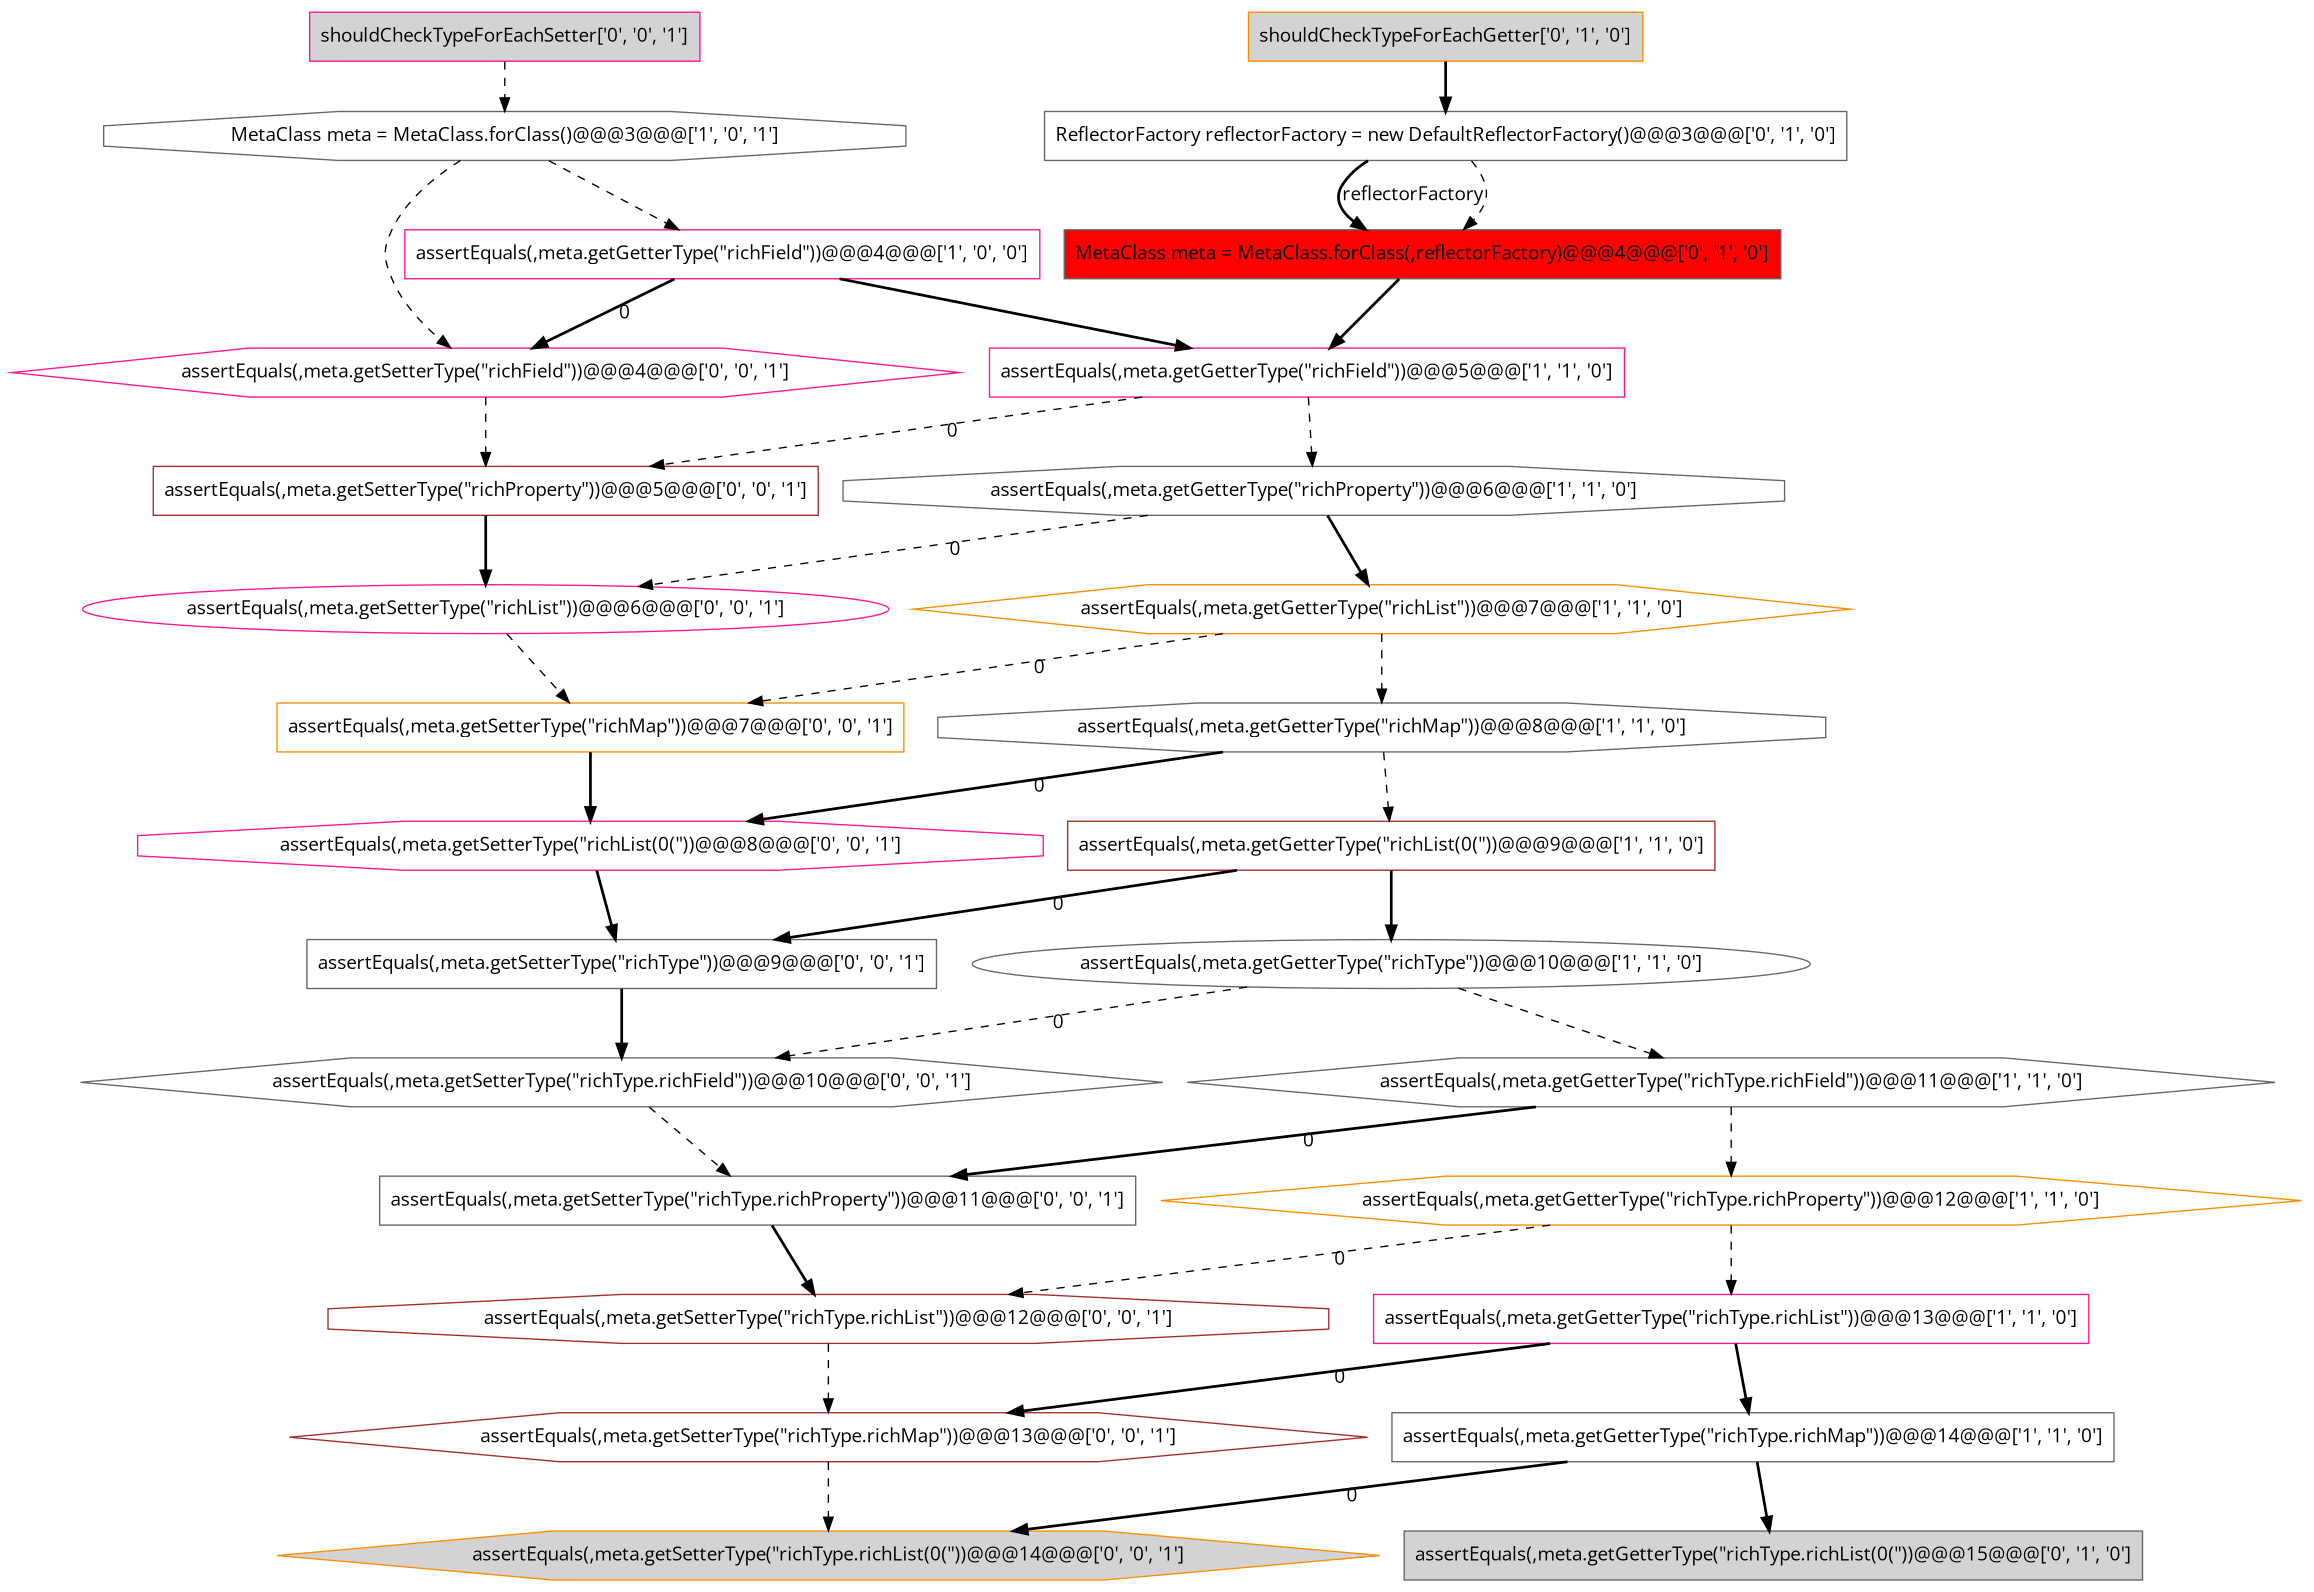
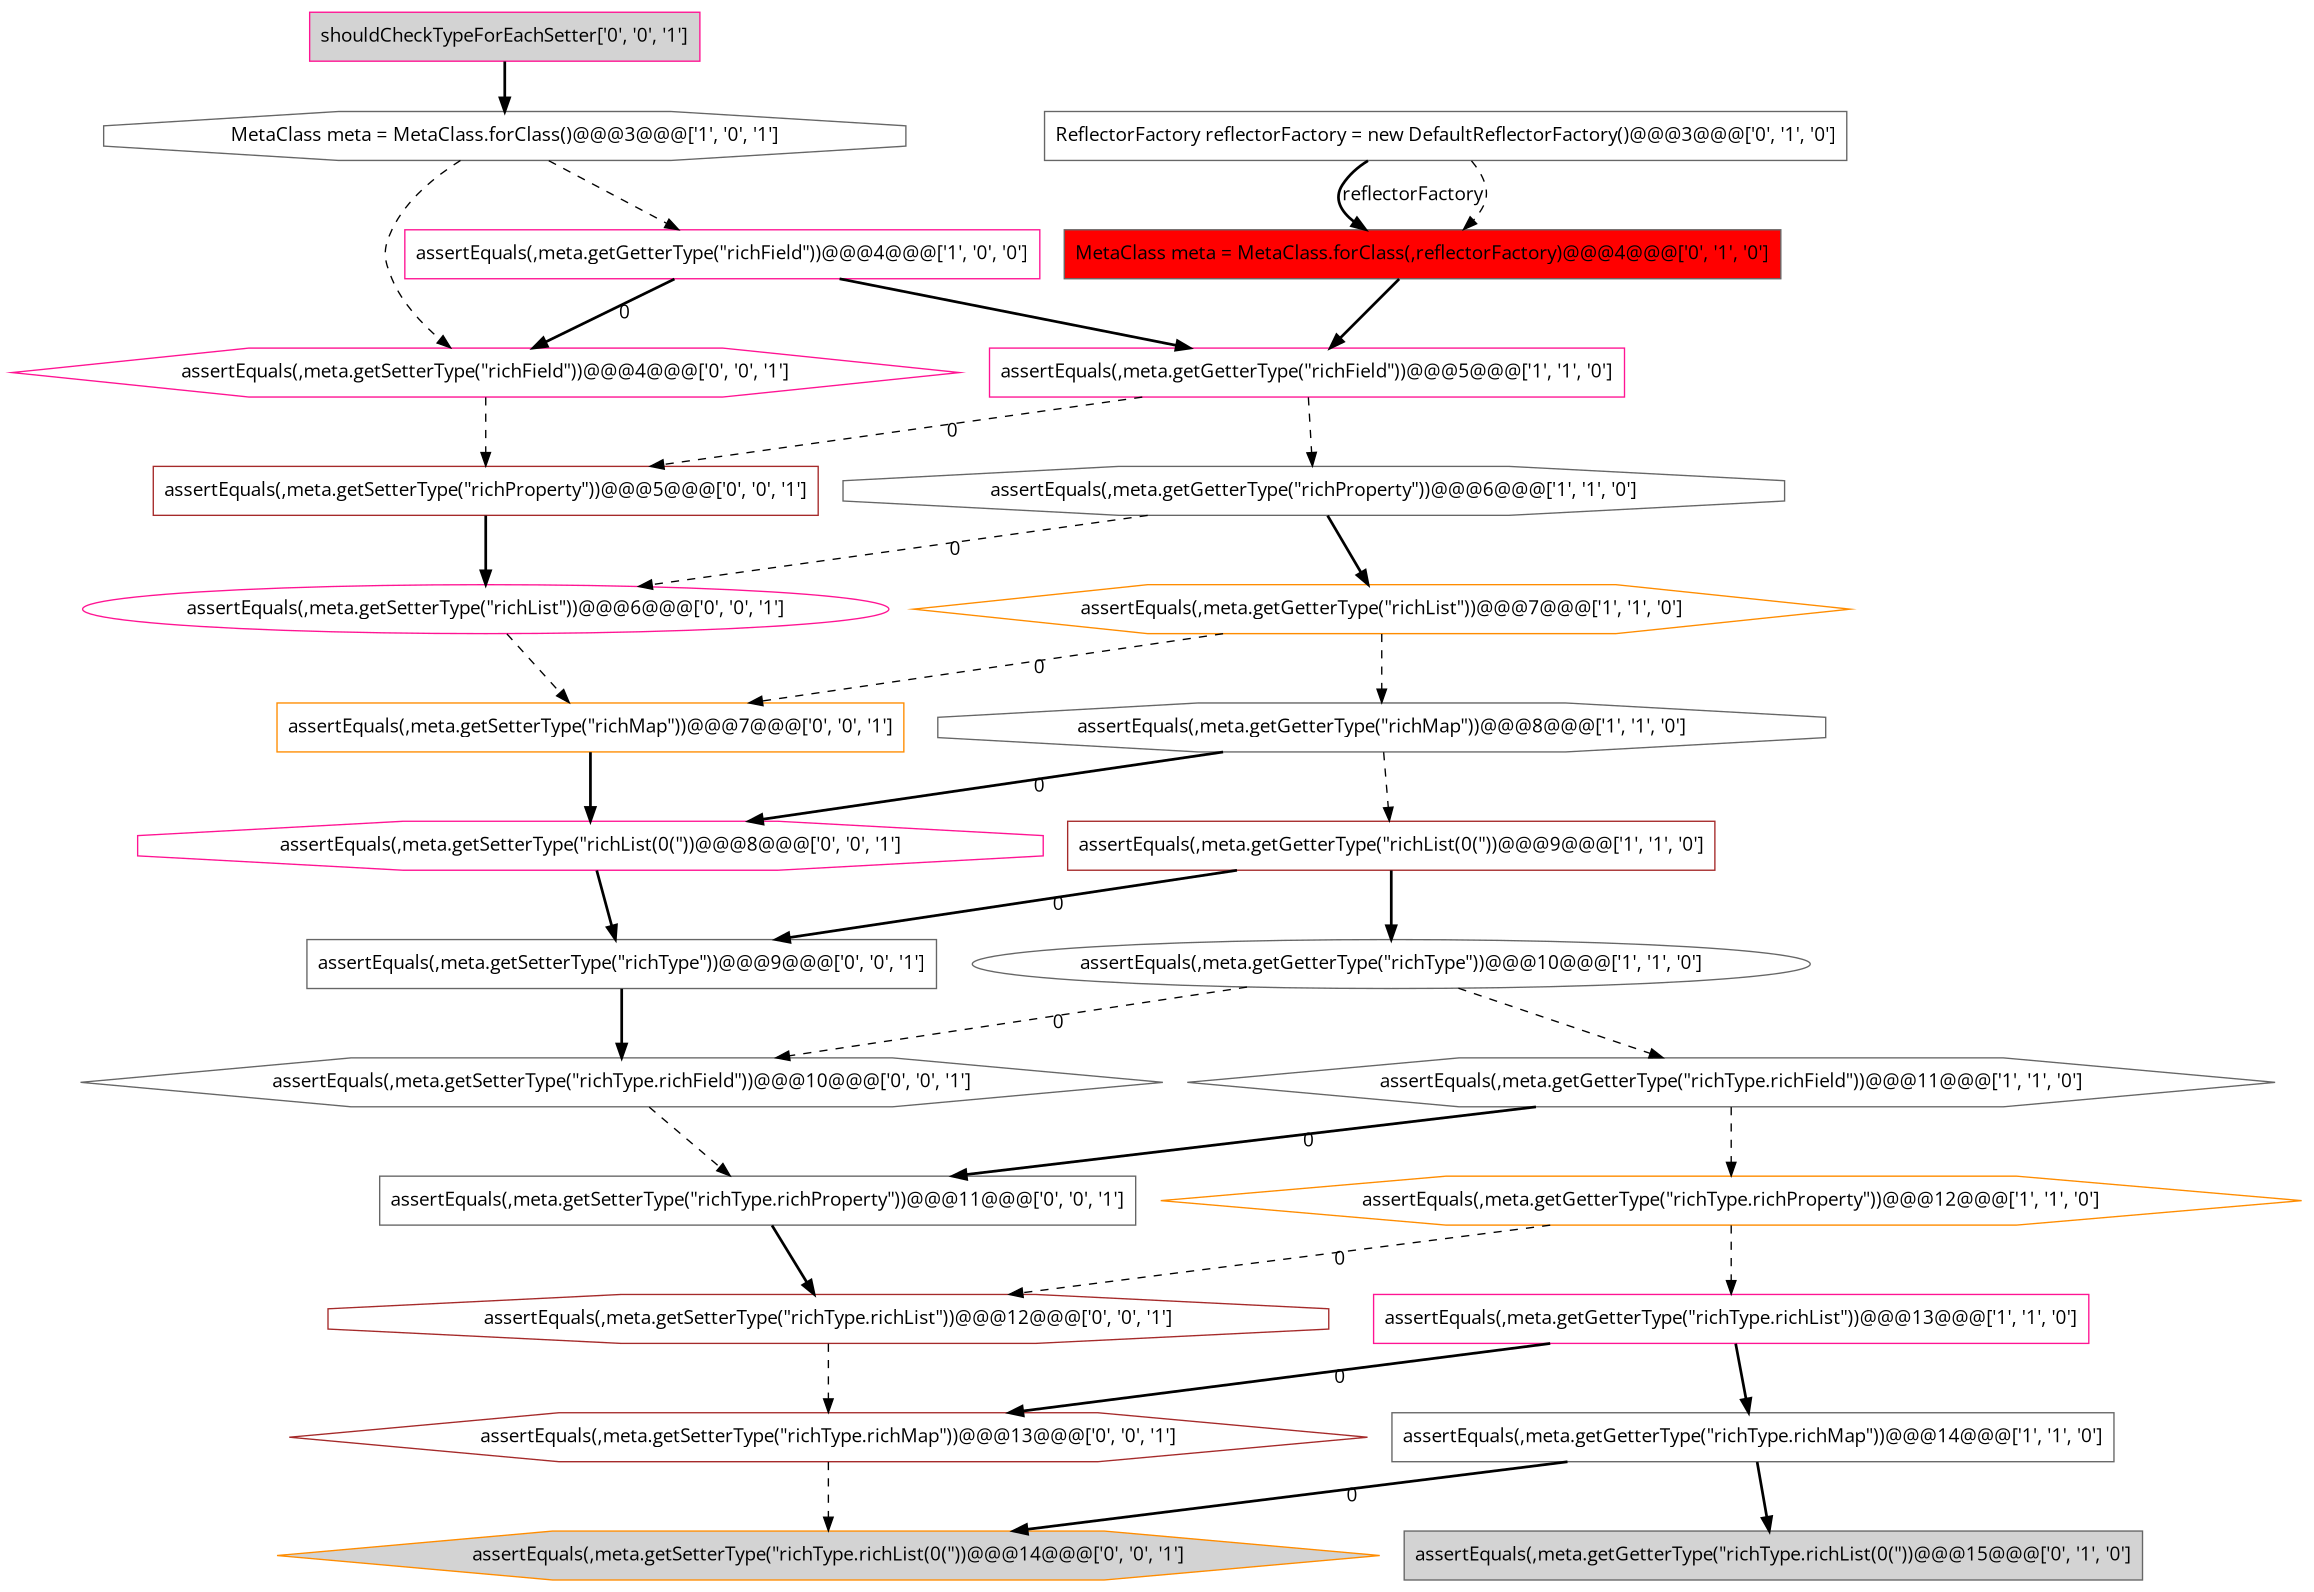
node "shouldCheckTypeForEachGetter['0', '1', '0']": removed
edge "shouldCheckTypeForEachSetter['0', '0', '1']" -> "MetaClass meta = MetaClass.forClass()@@@3@@@['1', '0', '1']": style dashed -> bold
